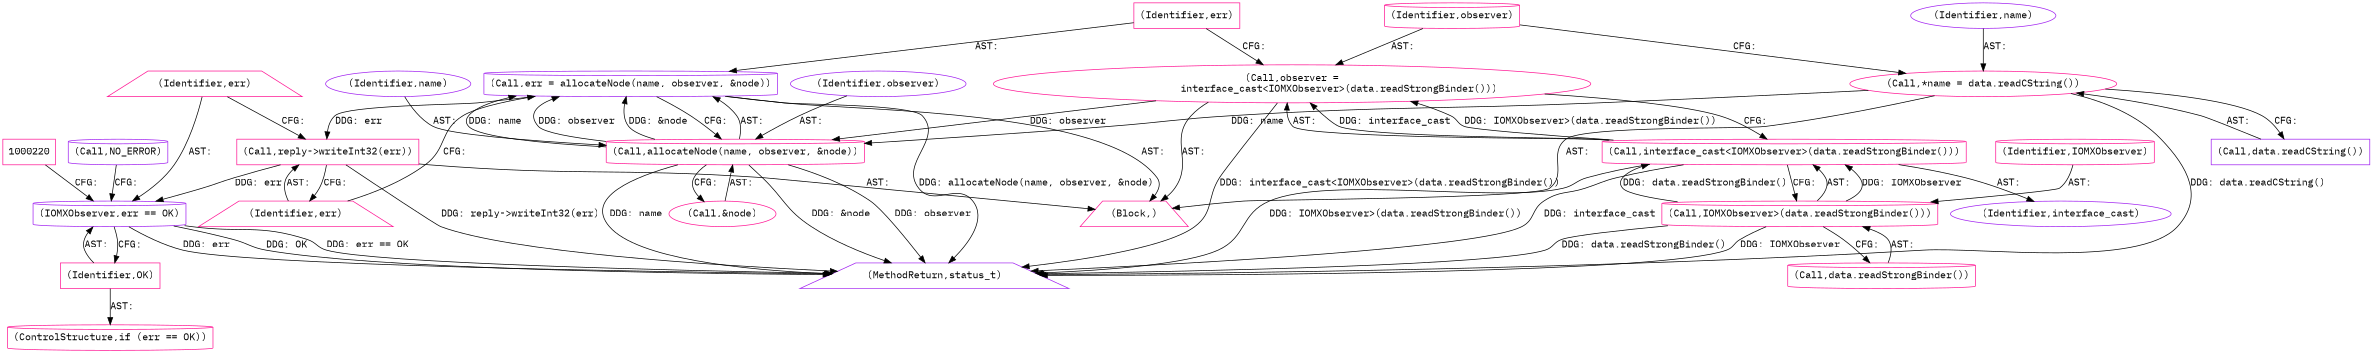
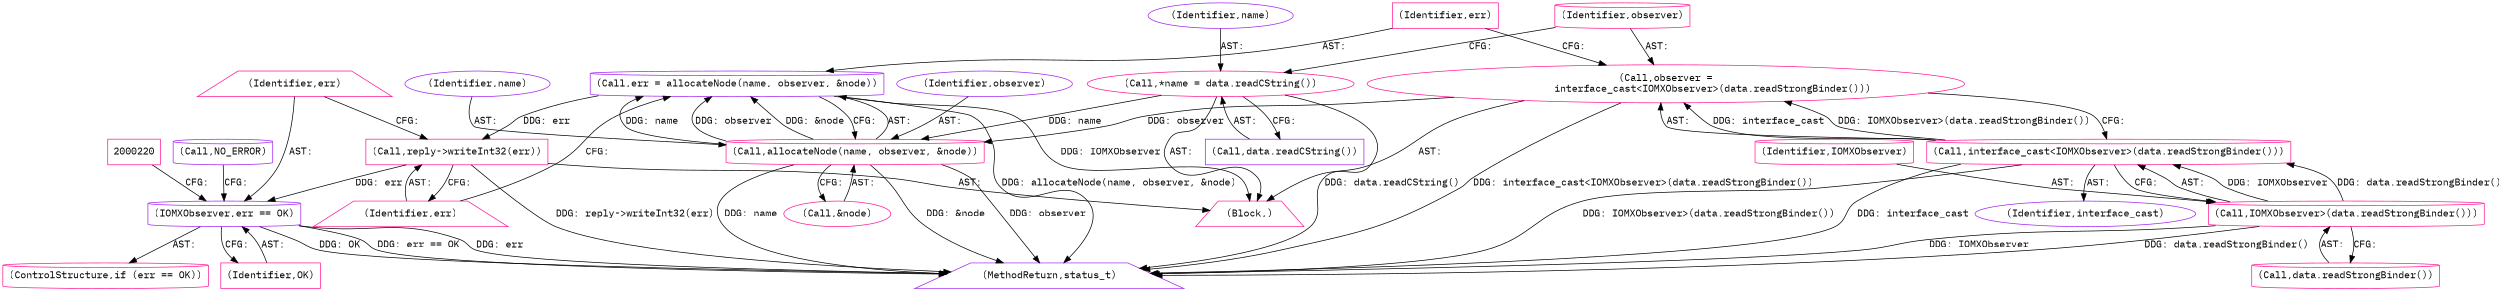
node "1000220": label "1000220" -> "2000220"
edge "(Call,err = allocateNode(name, observer, &node))" -> "(Block,)": label "AST: " -> "DDG: IOMXObserver"
edge "(Identifier,OK)" -> "(ControlStructure,if (err == OK))": now "(IOMXObserver,err == OK)" -> "(ControlStructure,if (err == OK))"
